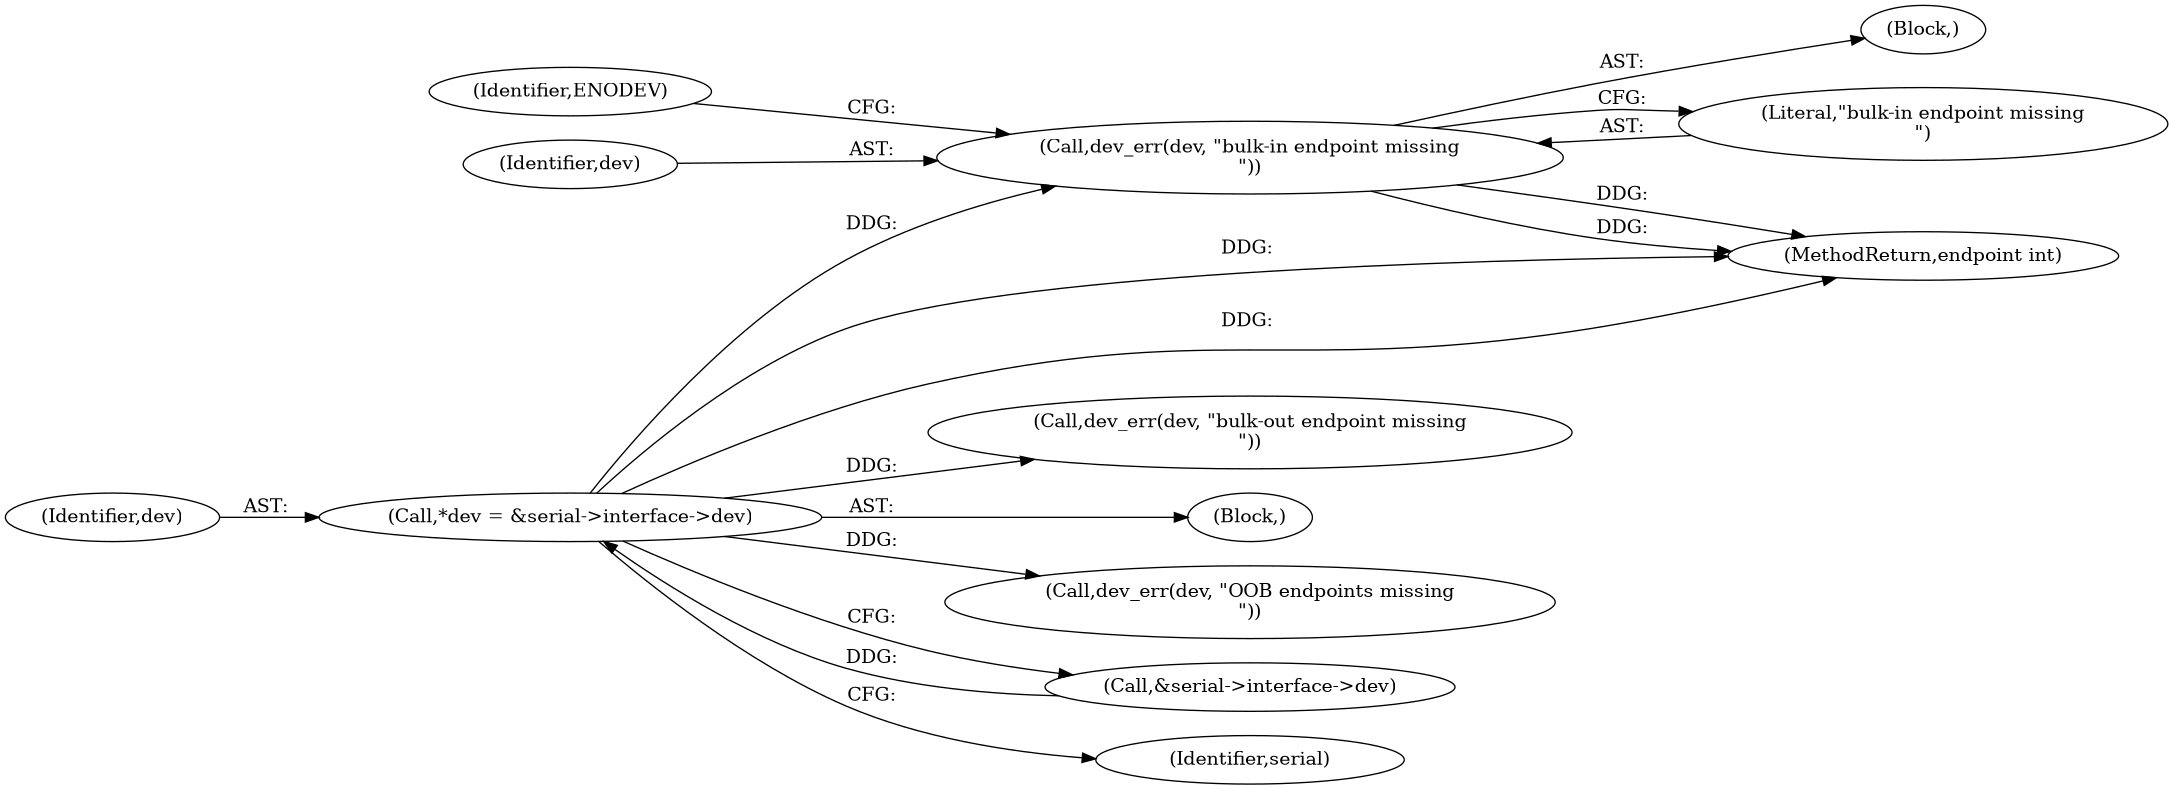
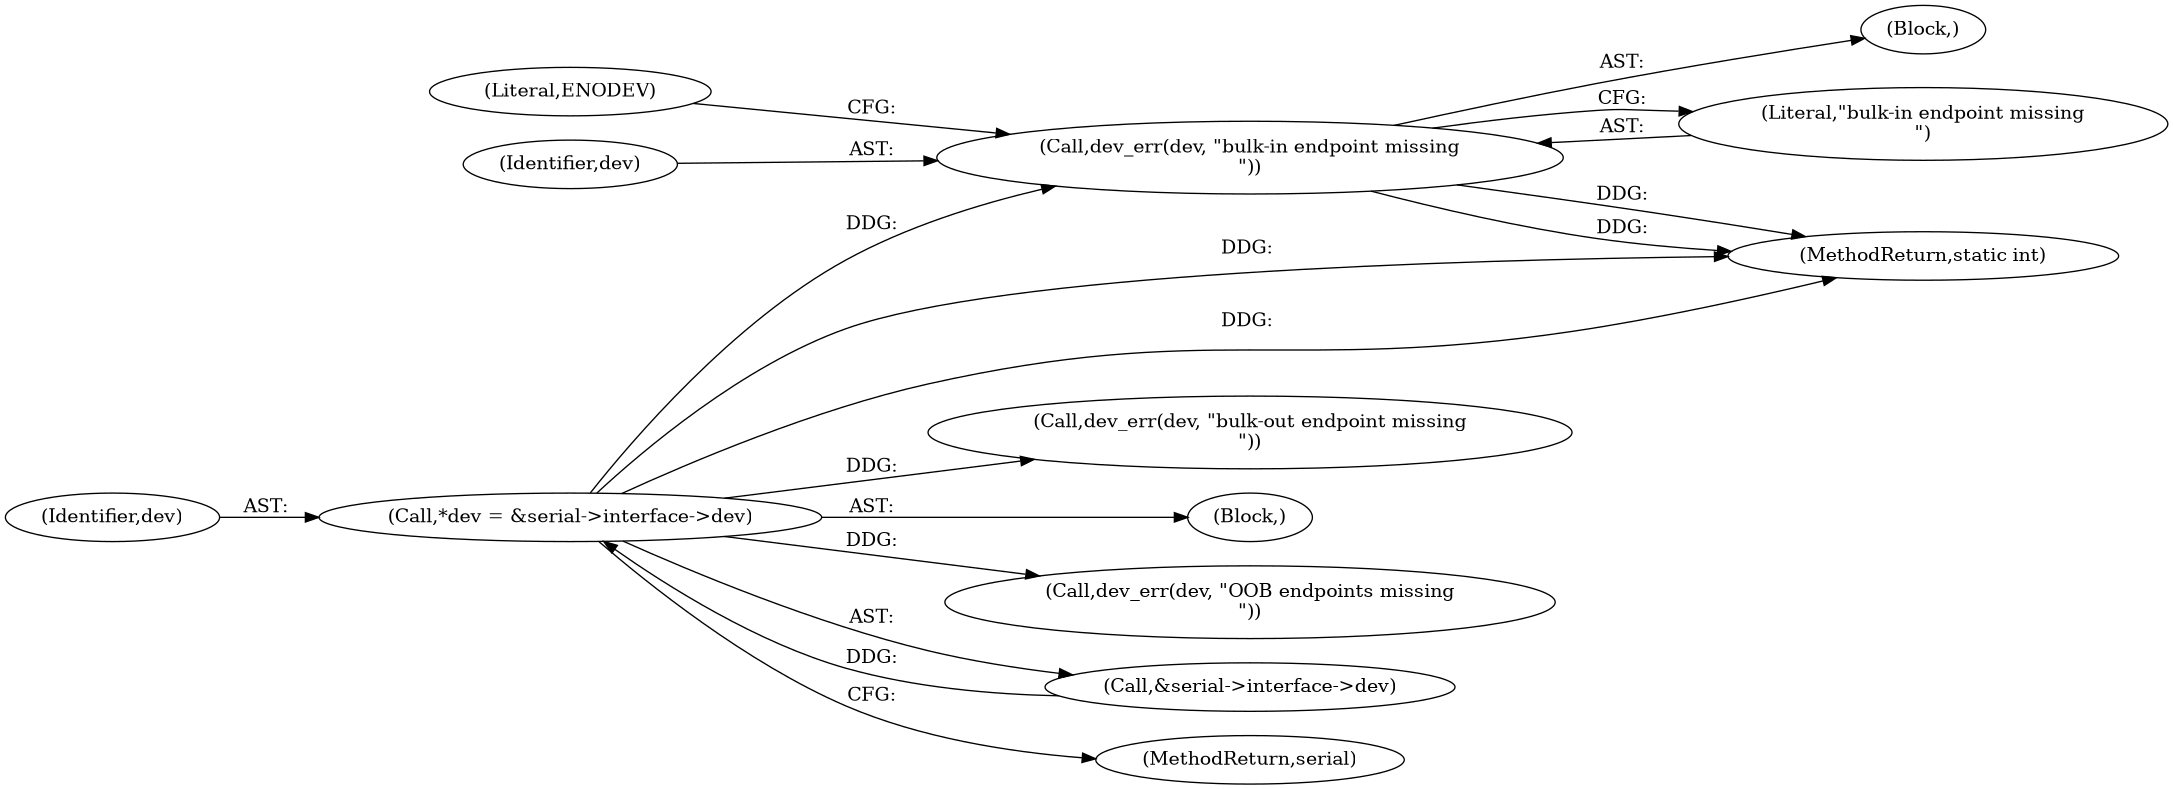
node "(Identifier,ENODEV)": label "(Identifier,ENODEV)" -> "(Literal,ENODEV)"
node "(MethodReturn,endpoint int)": label "(MethodReturn,endpoint int)" -> "(MethodReturn,static int)"
edge "(Call,*dev = &serial->interface->dev)" -> "(Call,&serial->interface->dev)": label "CFG: " -> "AST: "
node "(Identifier,serial)": label "(Identifier,serial)" -> "(MethodReturn,serial)"
